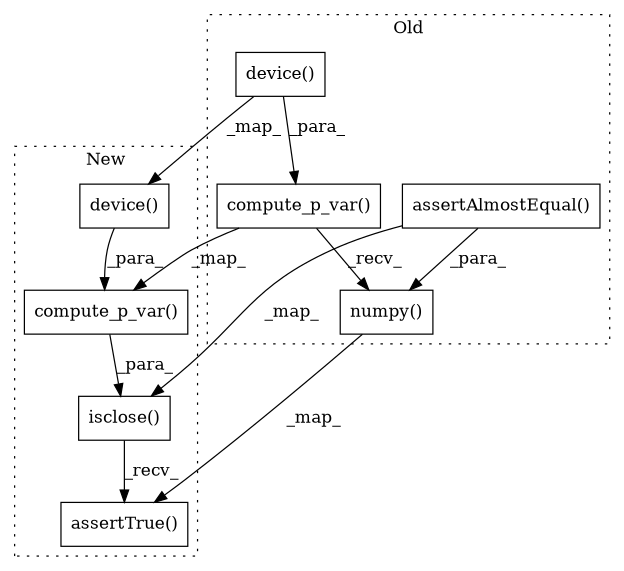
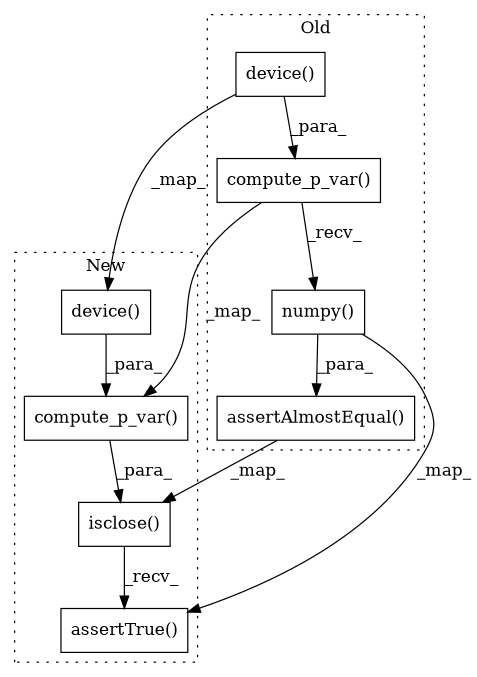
edge "assertAlmostEqual()" -> "numpy()": reversed
